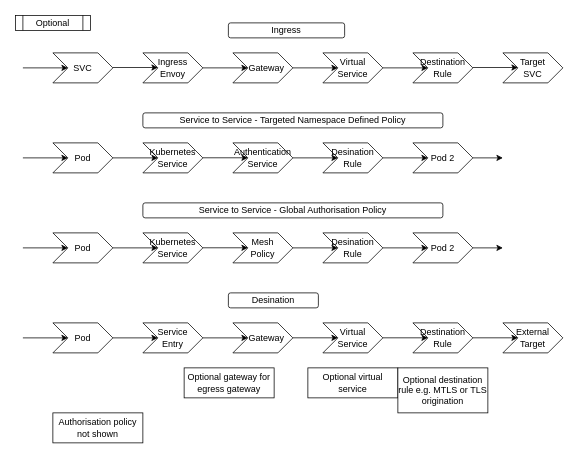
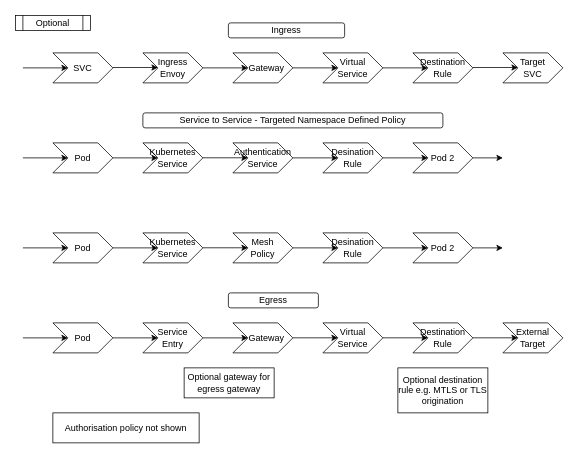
node "Service to Service - Global Authorisation Policy": removed
node "Desination": label "Desination" -> "Egress"
node "Optional virtual service": removed
node "Authorisation policy not shown": size 90x30 -> 146x30
